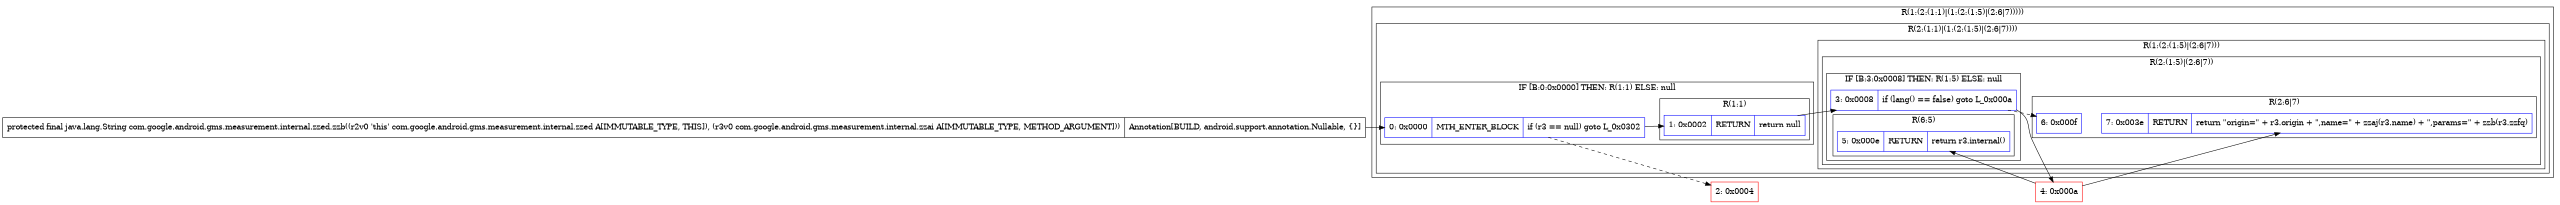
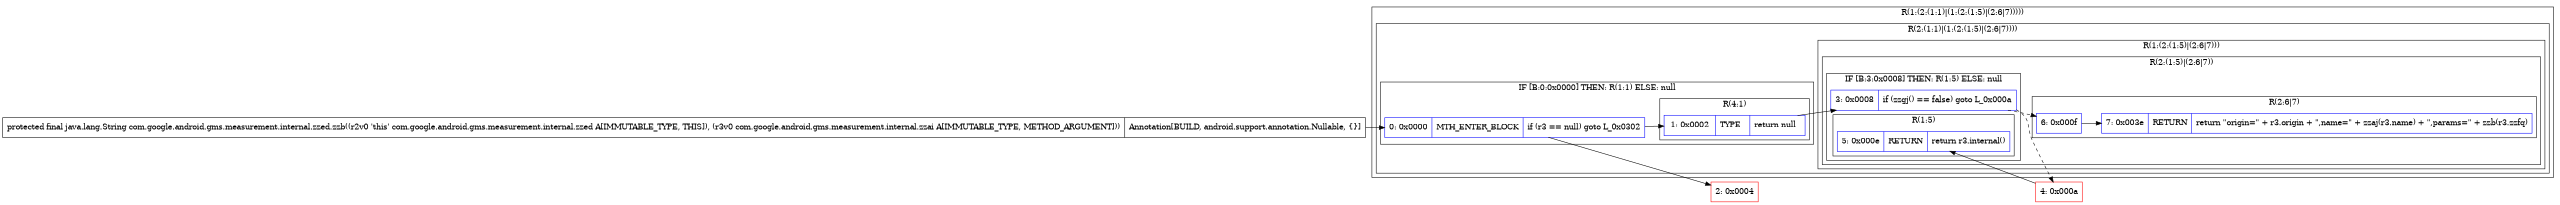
node "3: 0x0008": text "if (lang() == false) goto L_0x000a" -> "if (zzgj() == false) goto L_0x000a"
cluster "R(1:1)": label "R(1:1)" -> "R(4:1)"
cluster "R(6:5)": label "R(6:5)" -> "R(1:5)"
node "1: 0x0002": text "RETURN" -> "TYPE"
edge "3: 0x0008" -> "4: 0x000a": style solid -> dashed
edge "0: 0x0000" -> "2: 0x0004": style dashed -> solid
edge "4: 0x000a" -> "7: 0x003e": now "6: 0x000f" -> "7: 0x003e"
